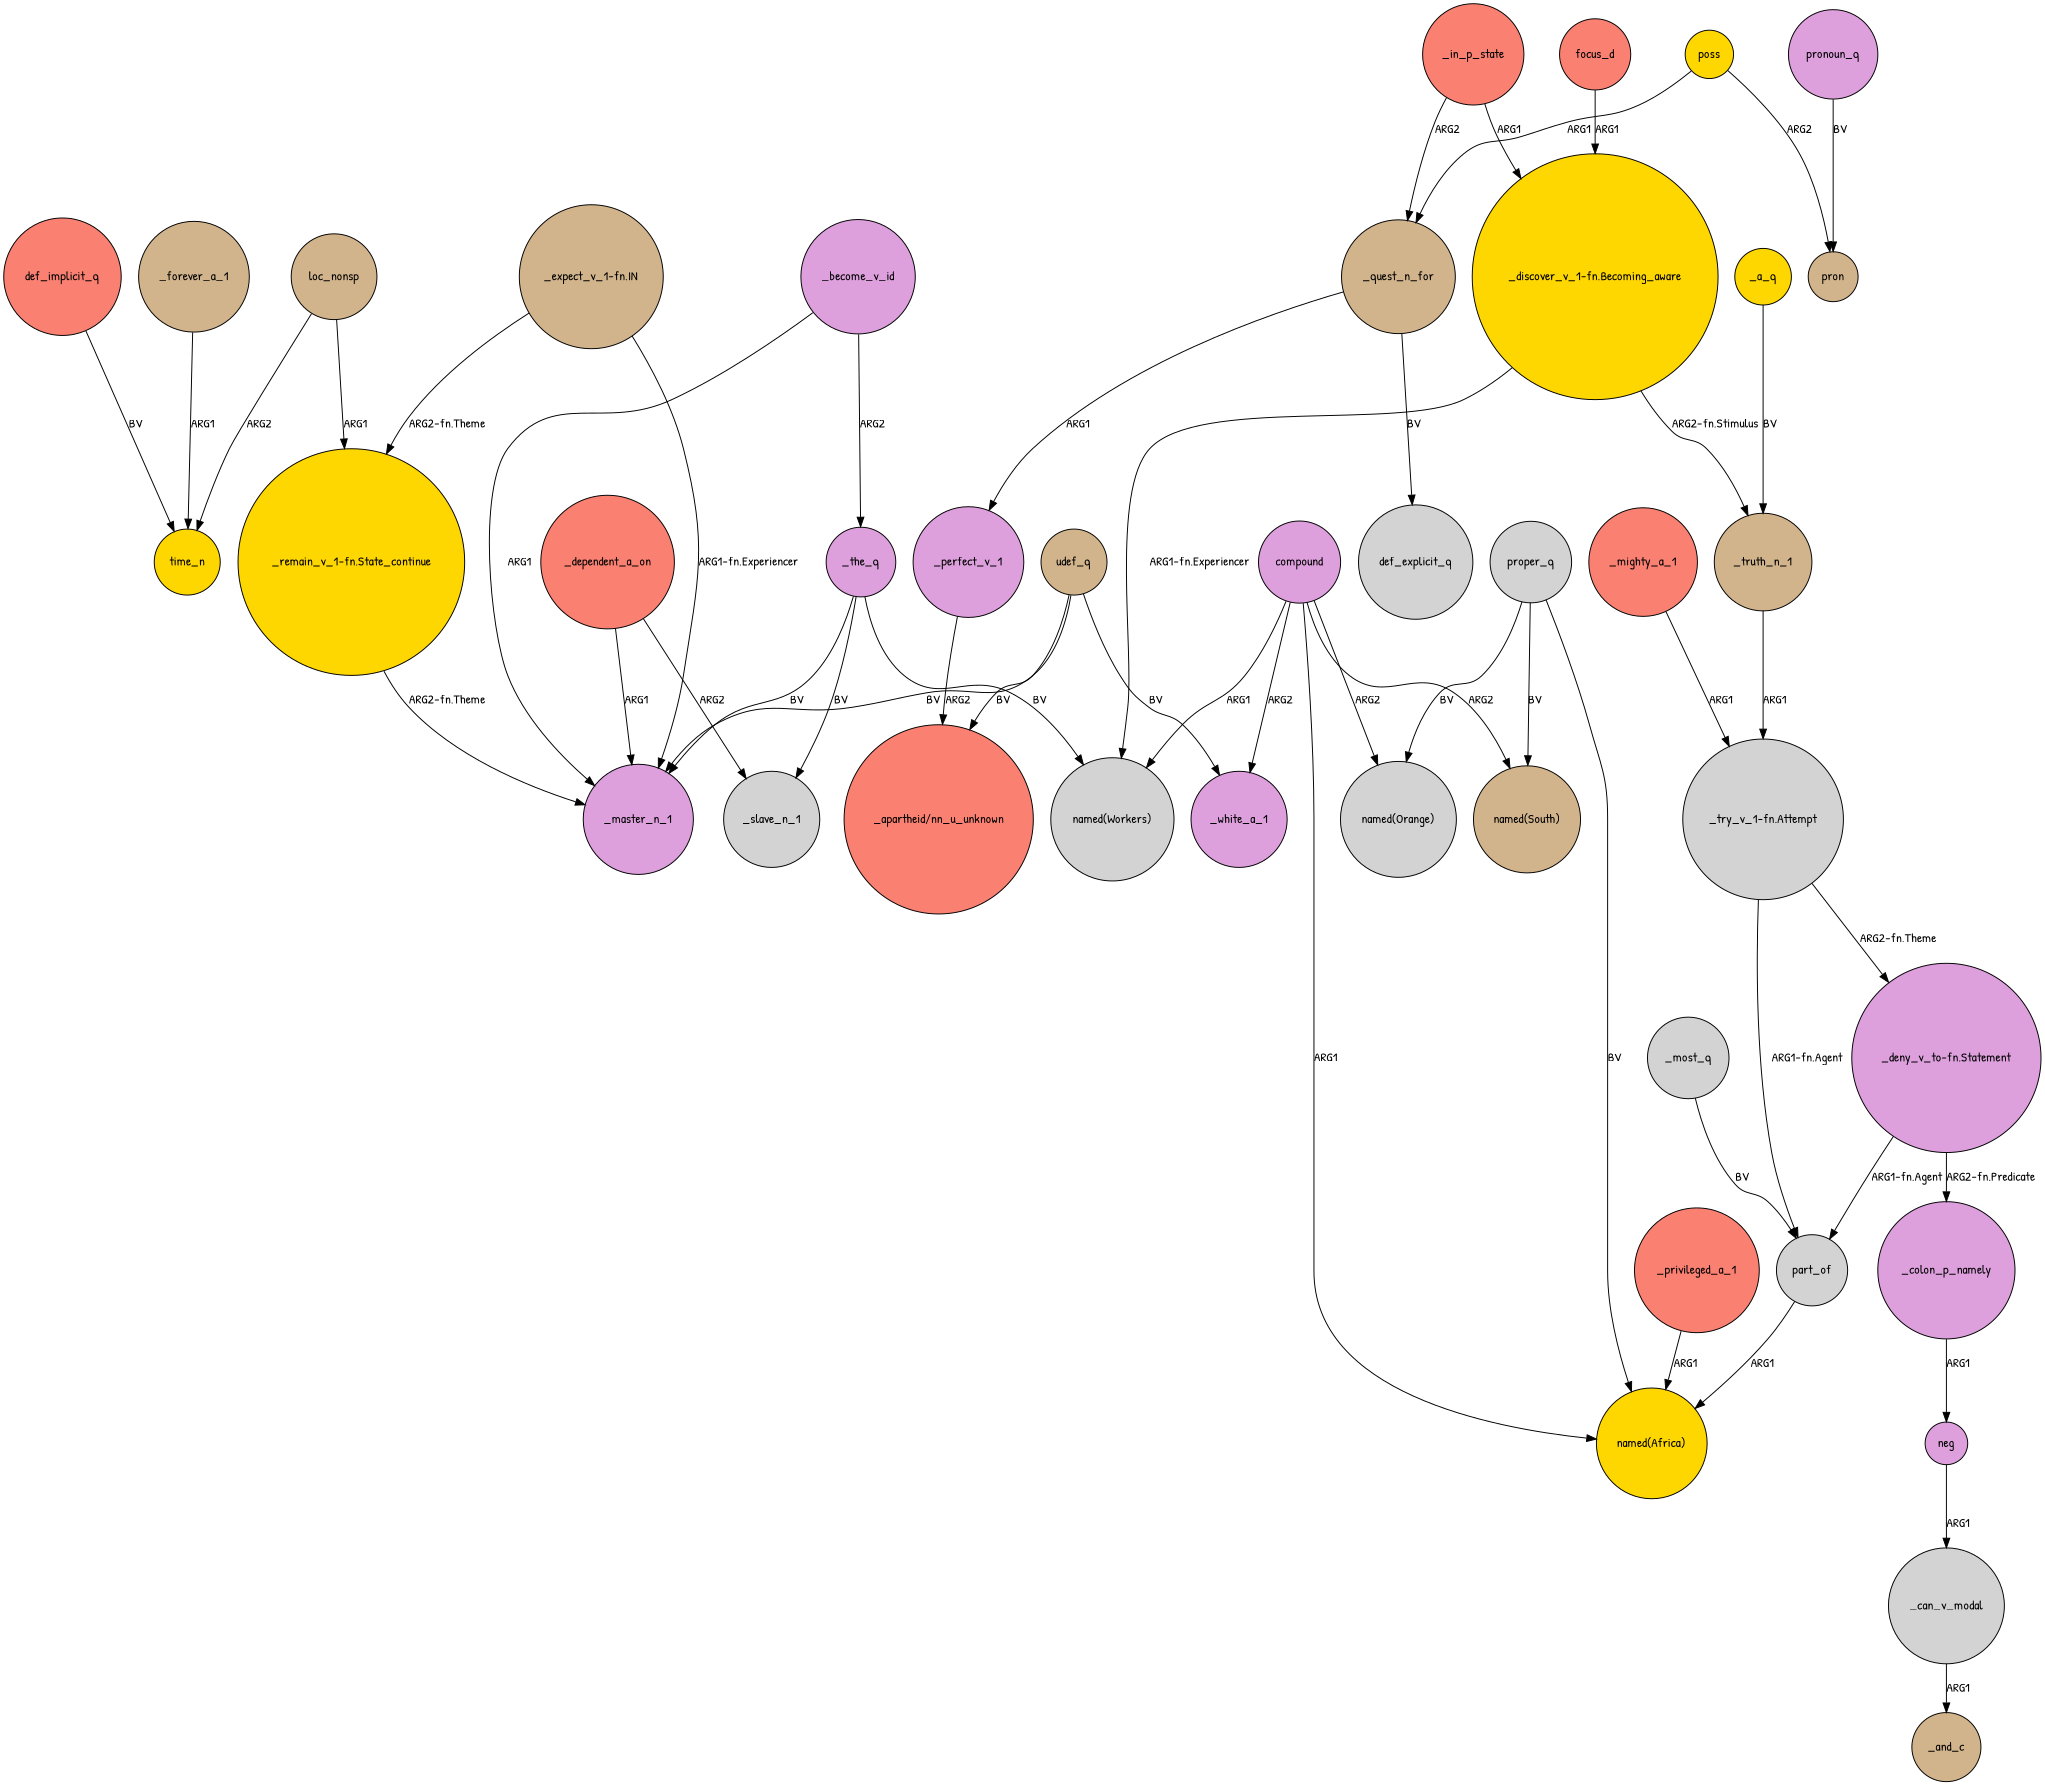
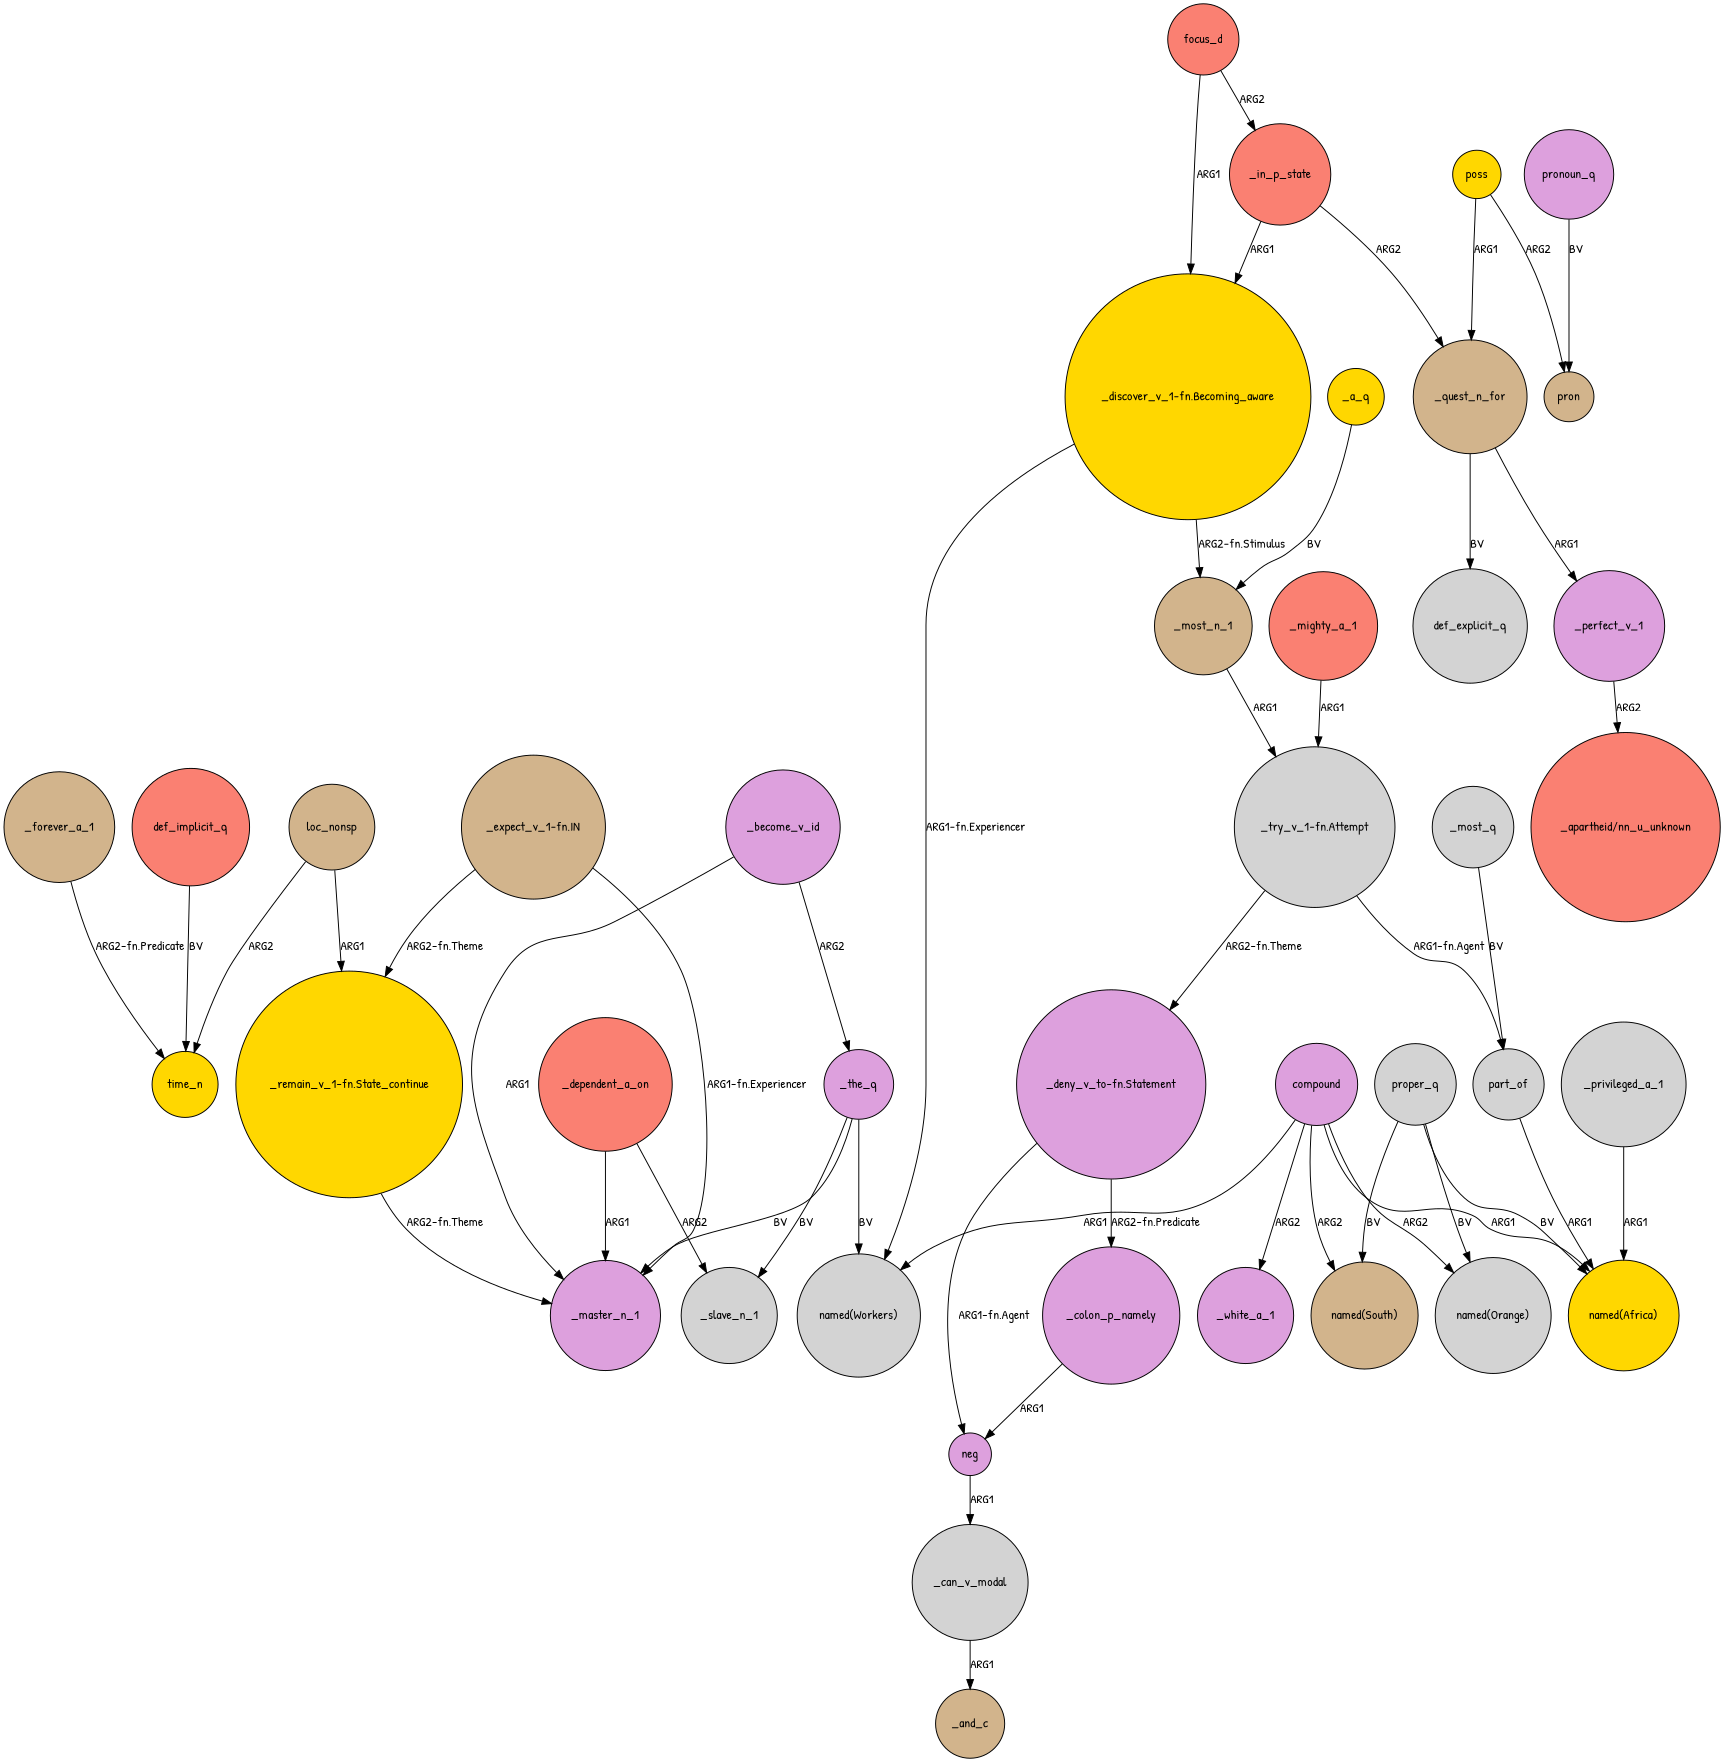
edge "focus_d" -> "_in_p_state": added, label "ARG2"
edge "_forever_a_1" -> "time_n": label "ARG1" -> "ARG2-fn.Predicate"
node "udef_q": removed
node "_truth_n_1": label "_truth_n_1" -> "_most_n_1"
edge "_deny_v_to-fn.Statement" -> "part_of": now "_deny_v_to-fn.Statement" -> "neg"
node "_privileged_a_1": fillcolor salmon -> lightgrey
